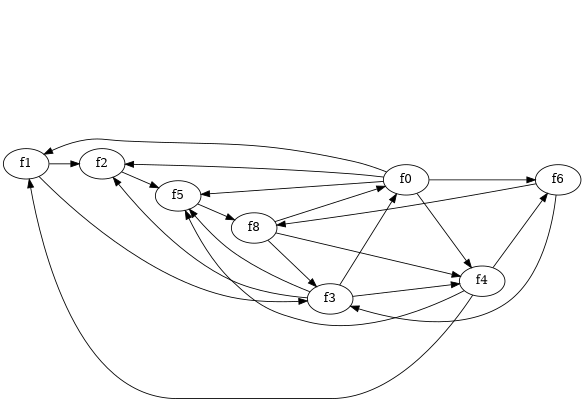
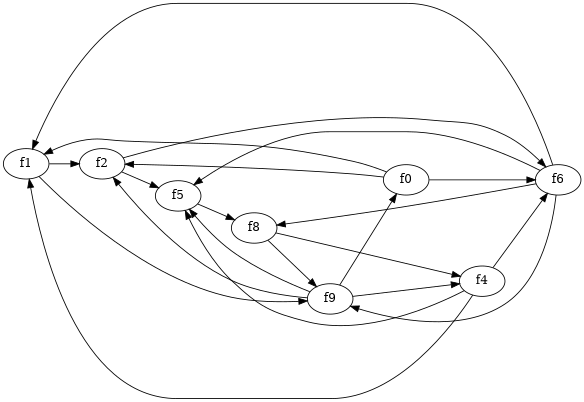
edge "f6" -> "f1": added
edge "f2" -> "f6": added
edge "f0" -> "f5": now "f6" -> "f5"
edge "f8" -> "f0": removed
edge "f0" -> "f4": removed
node "f3": label "f3" -> "f9"
